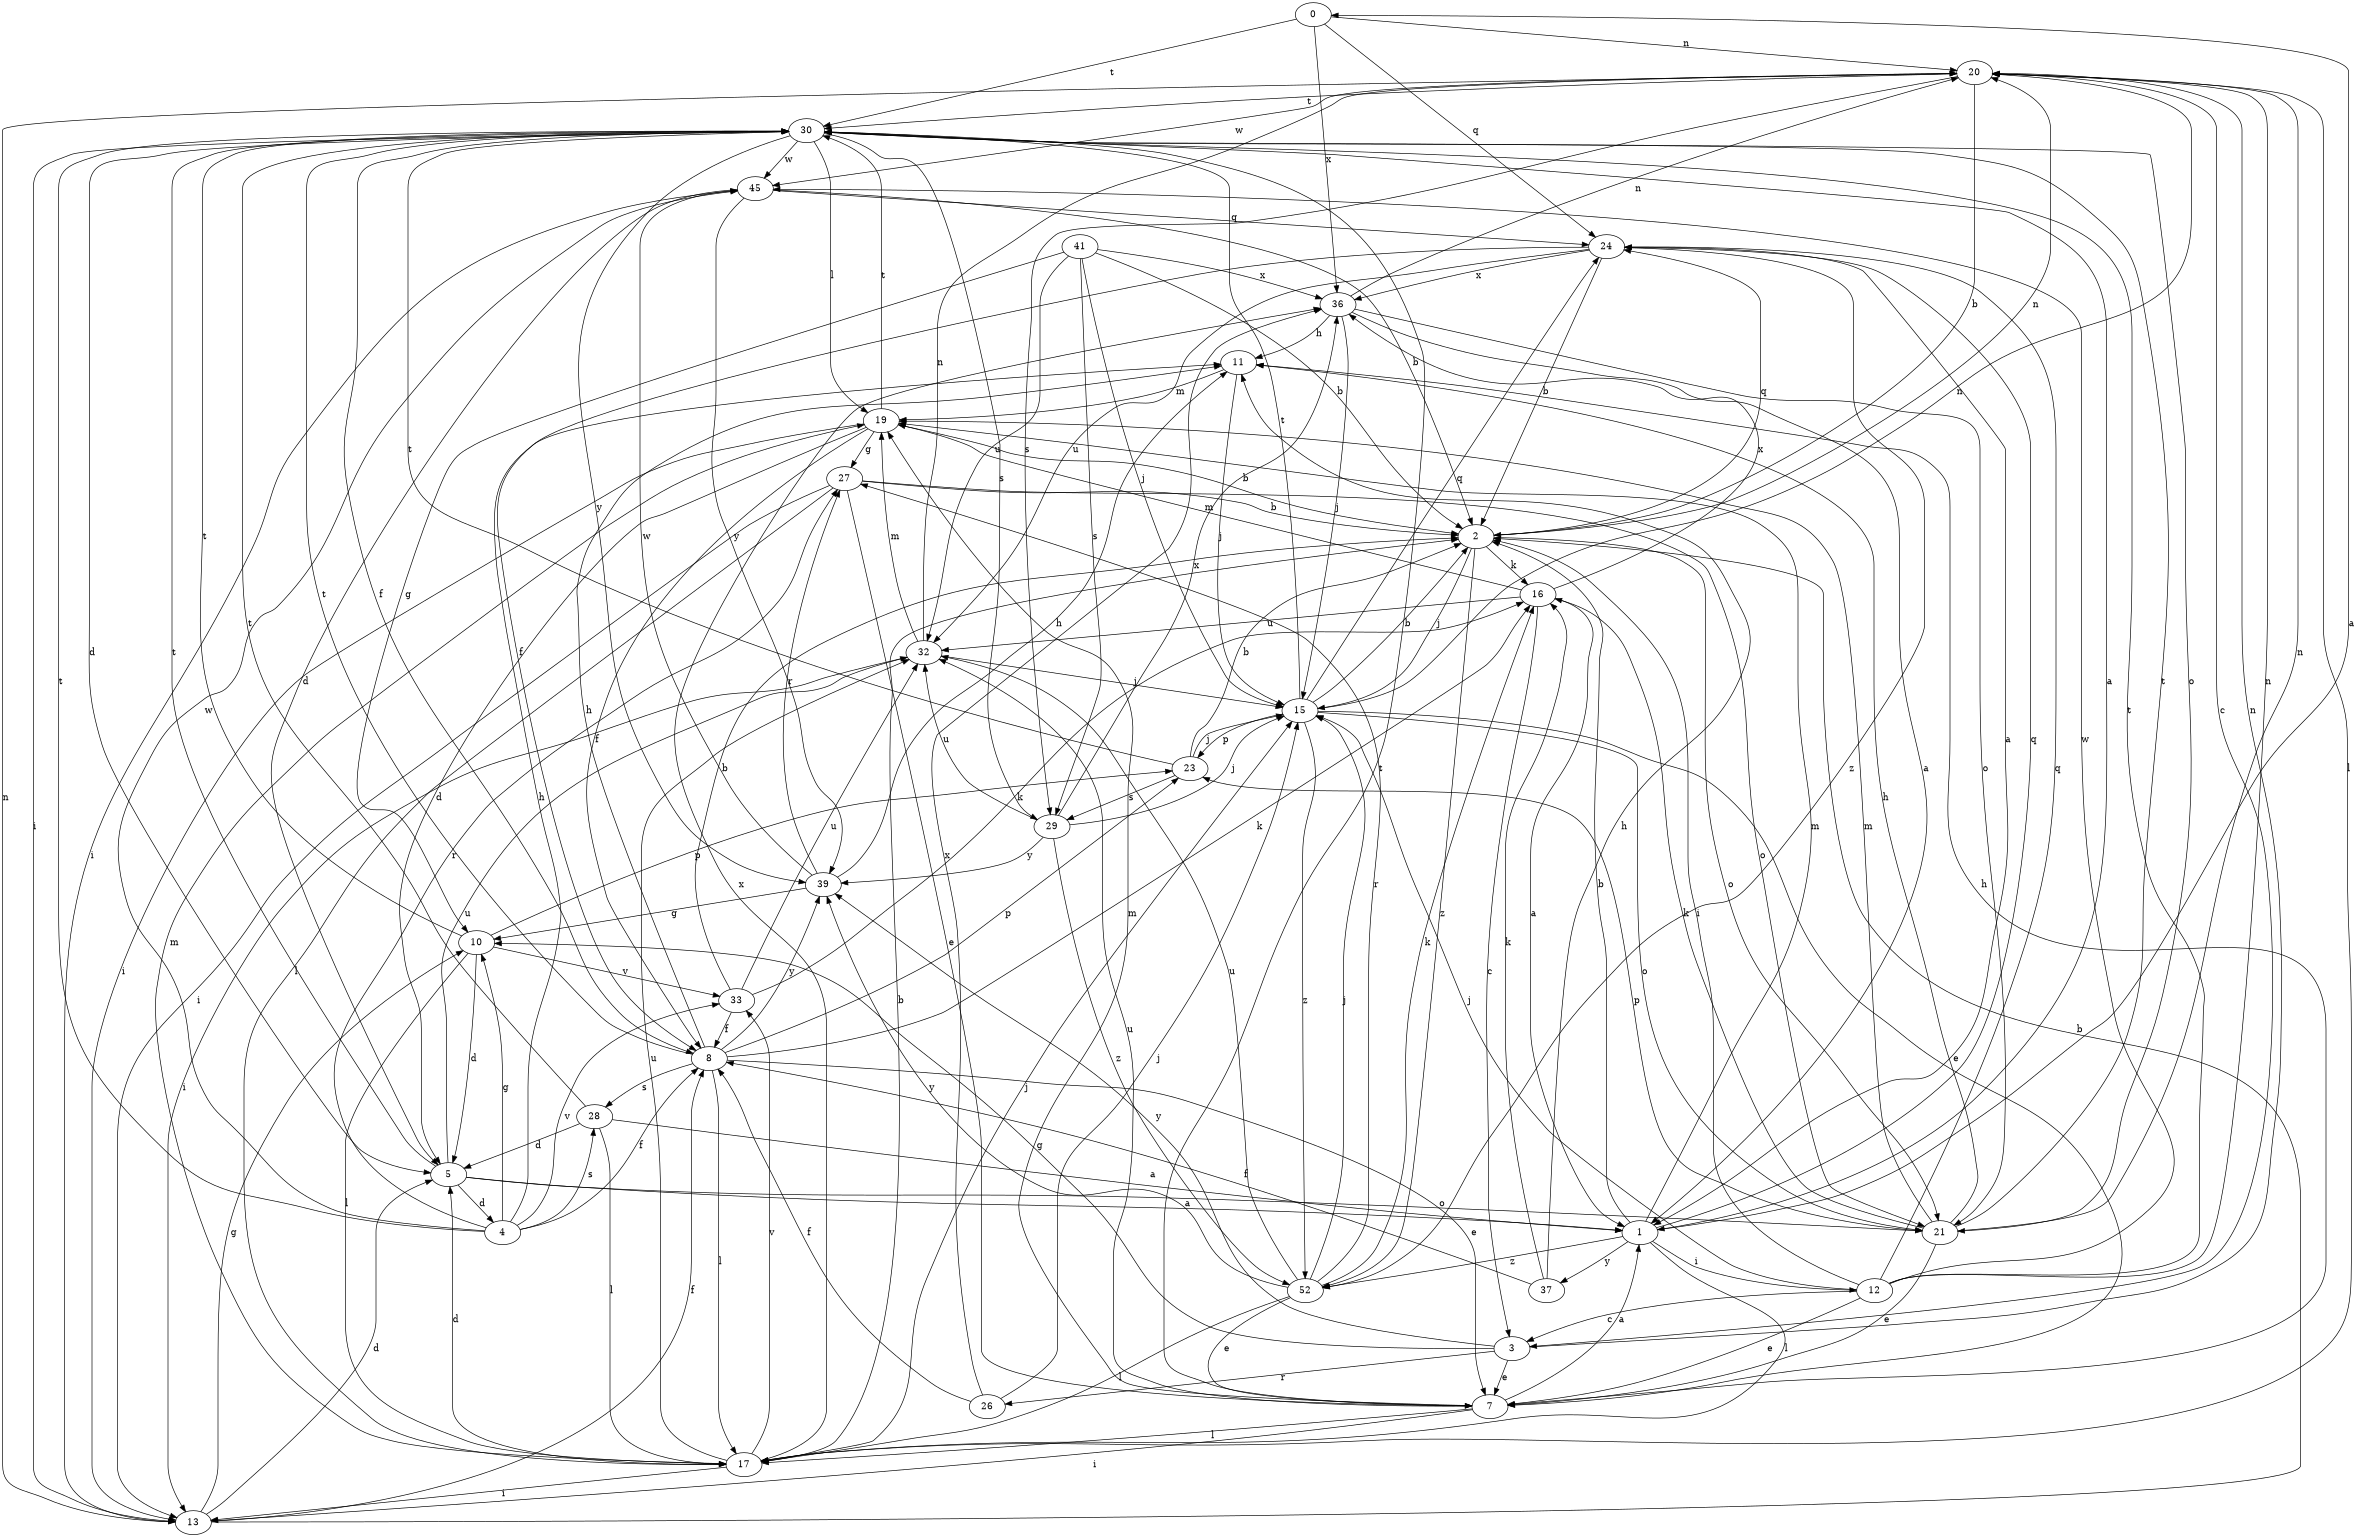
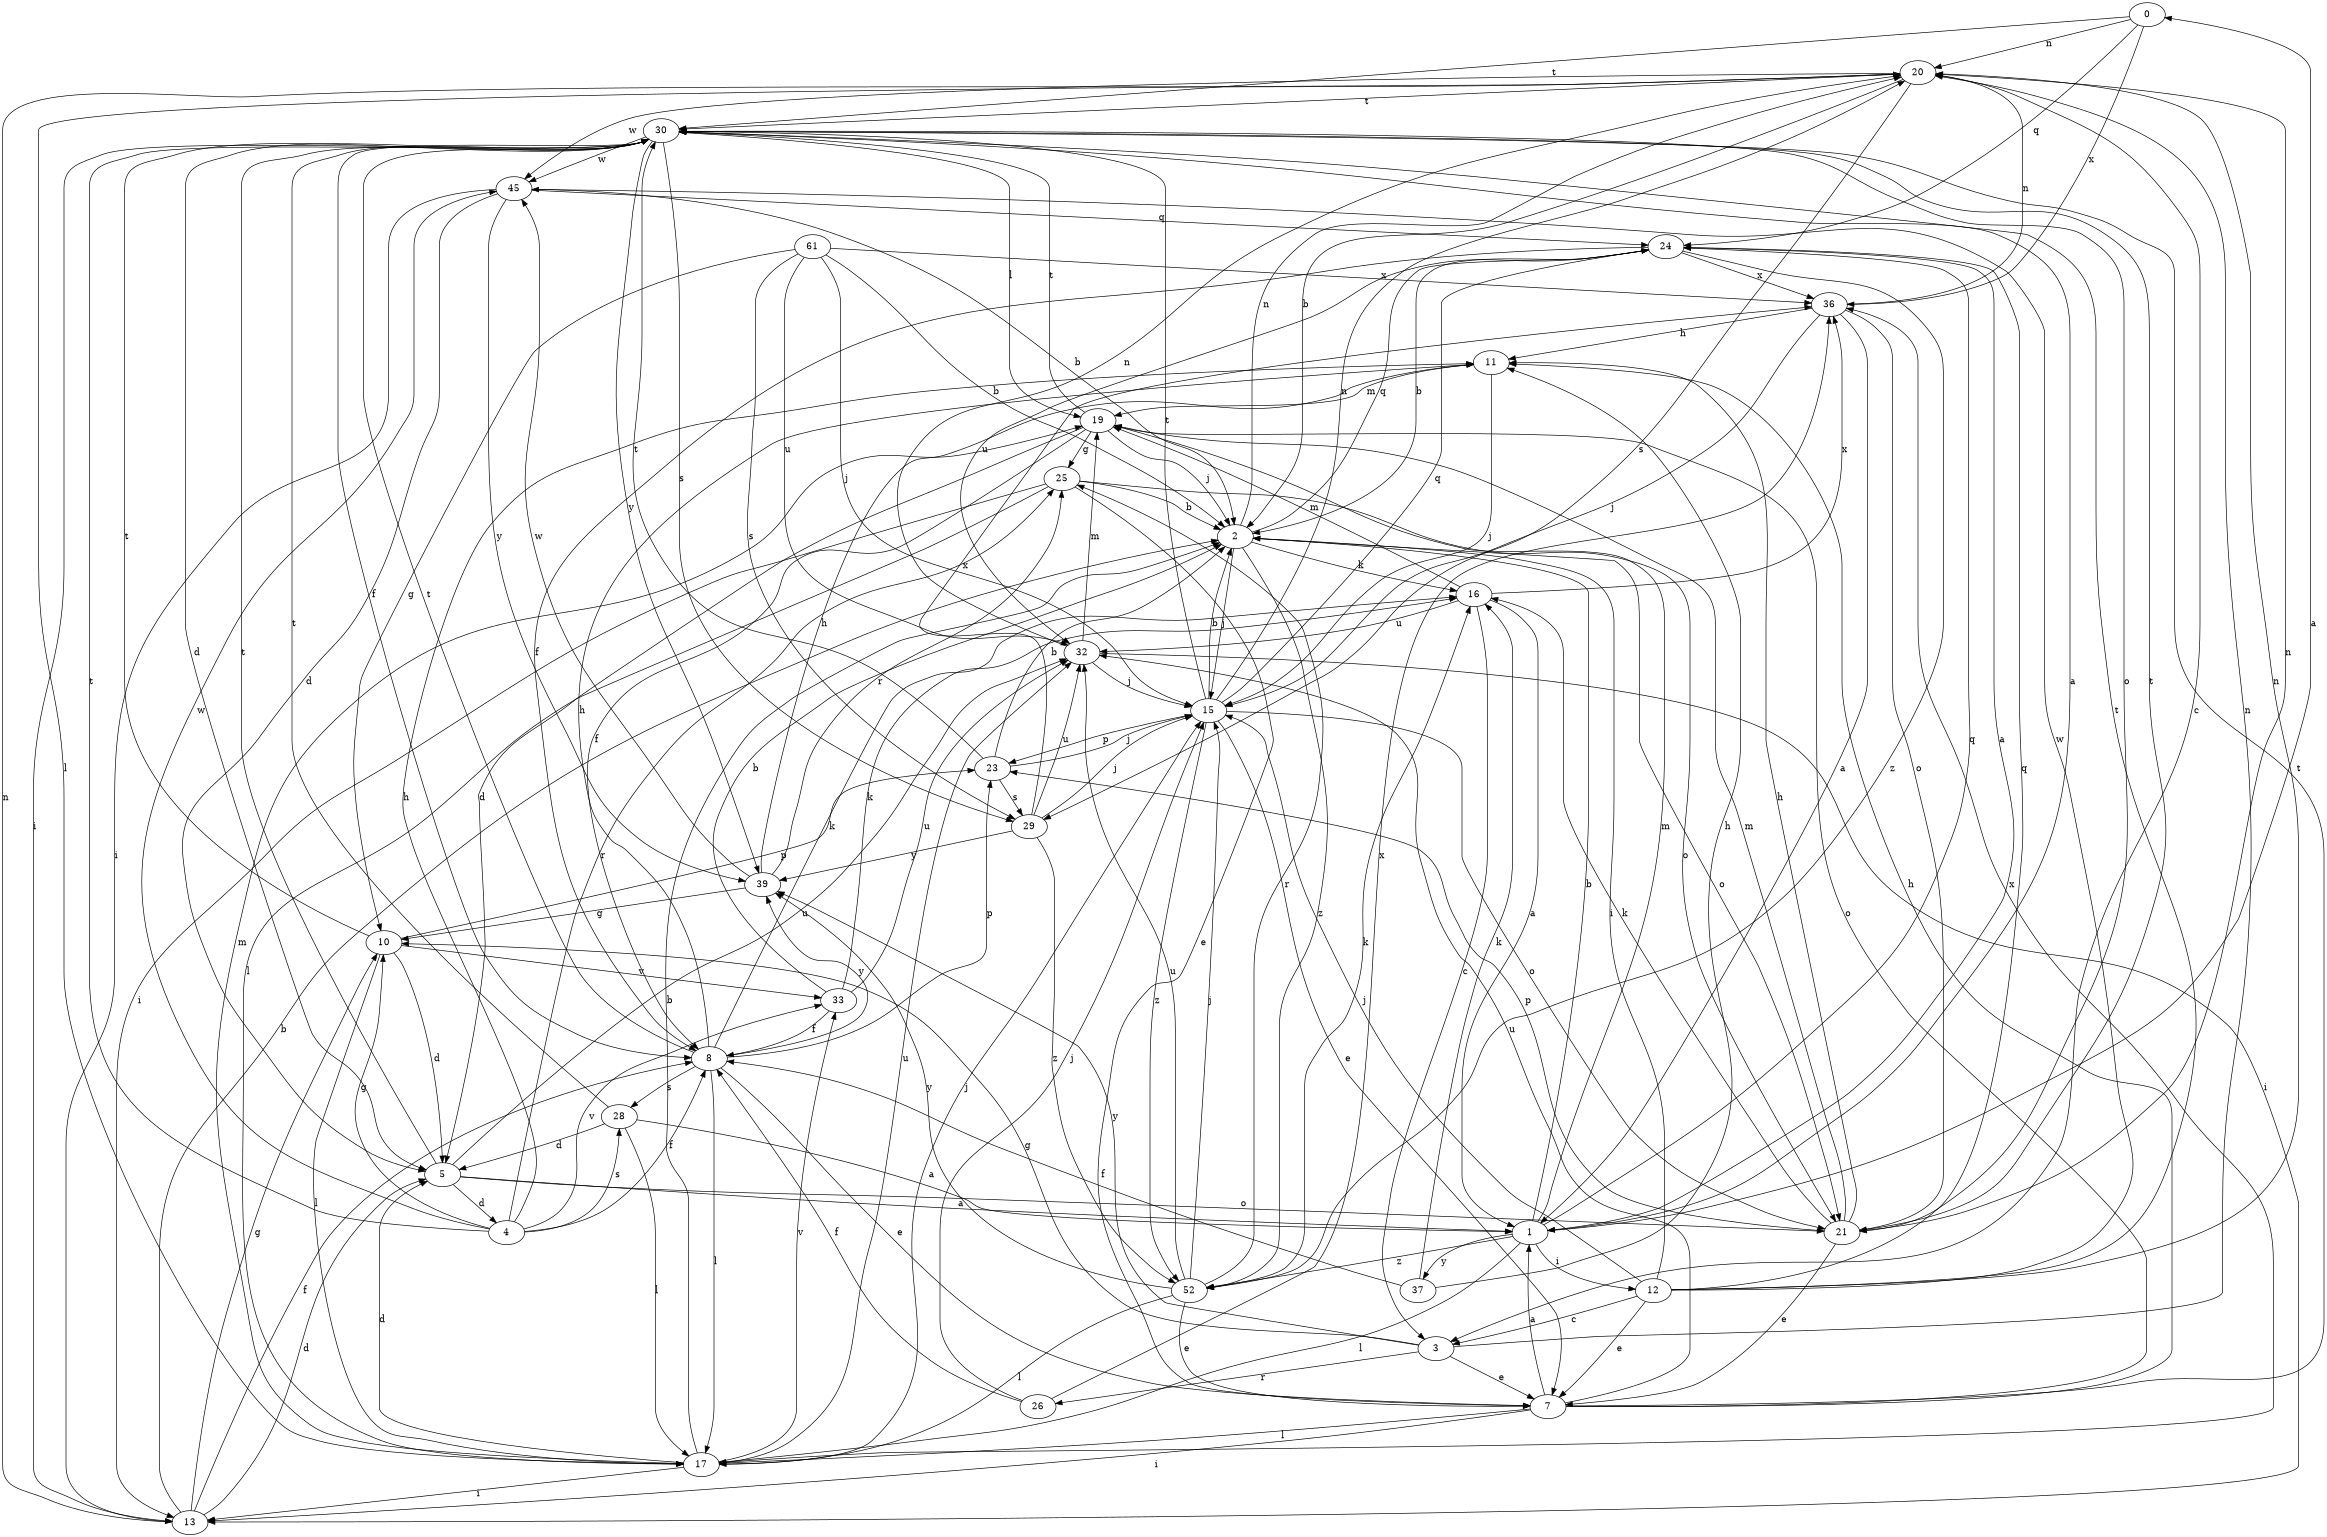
node "41": label "41" -> "61"
node "27": label "27" -> "25"
edge "19" -> "2": label "b" -> "j"
edge "19" -> "13": removed, label "i"
edge "7" -> "19": label "m" -> "o"
